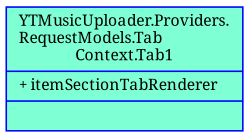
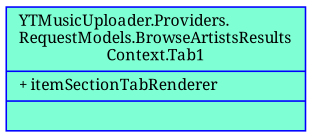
node "YTMusicUploader.Providers.": text "RequestModels.Tab" -> "RequestModels.BrowseArtistsResults"
